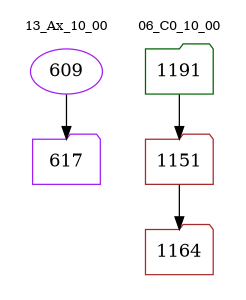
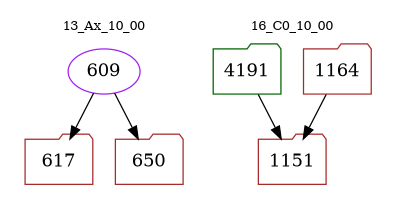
cluster "06_C0_10_00": label "06_C0_10_00" -> "16_C0_10_00"
node "1191": label "1191" -> "4191"
node "617": color purple -> brown
node "650": added
edge "1151" -> "1164": reversed
